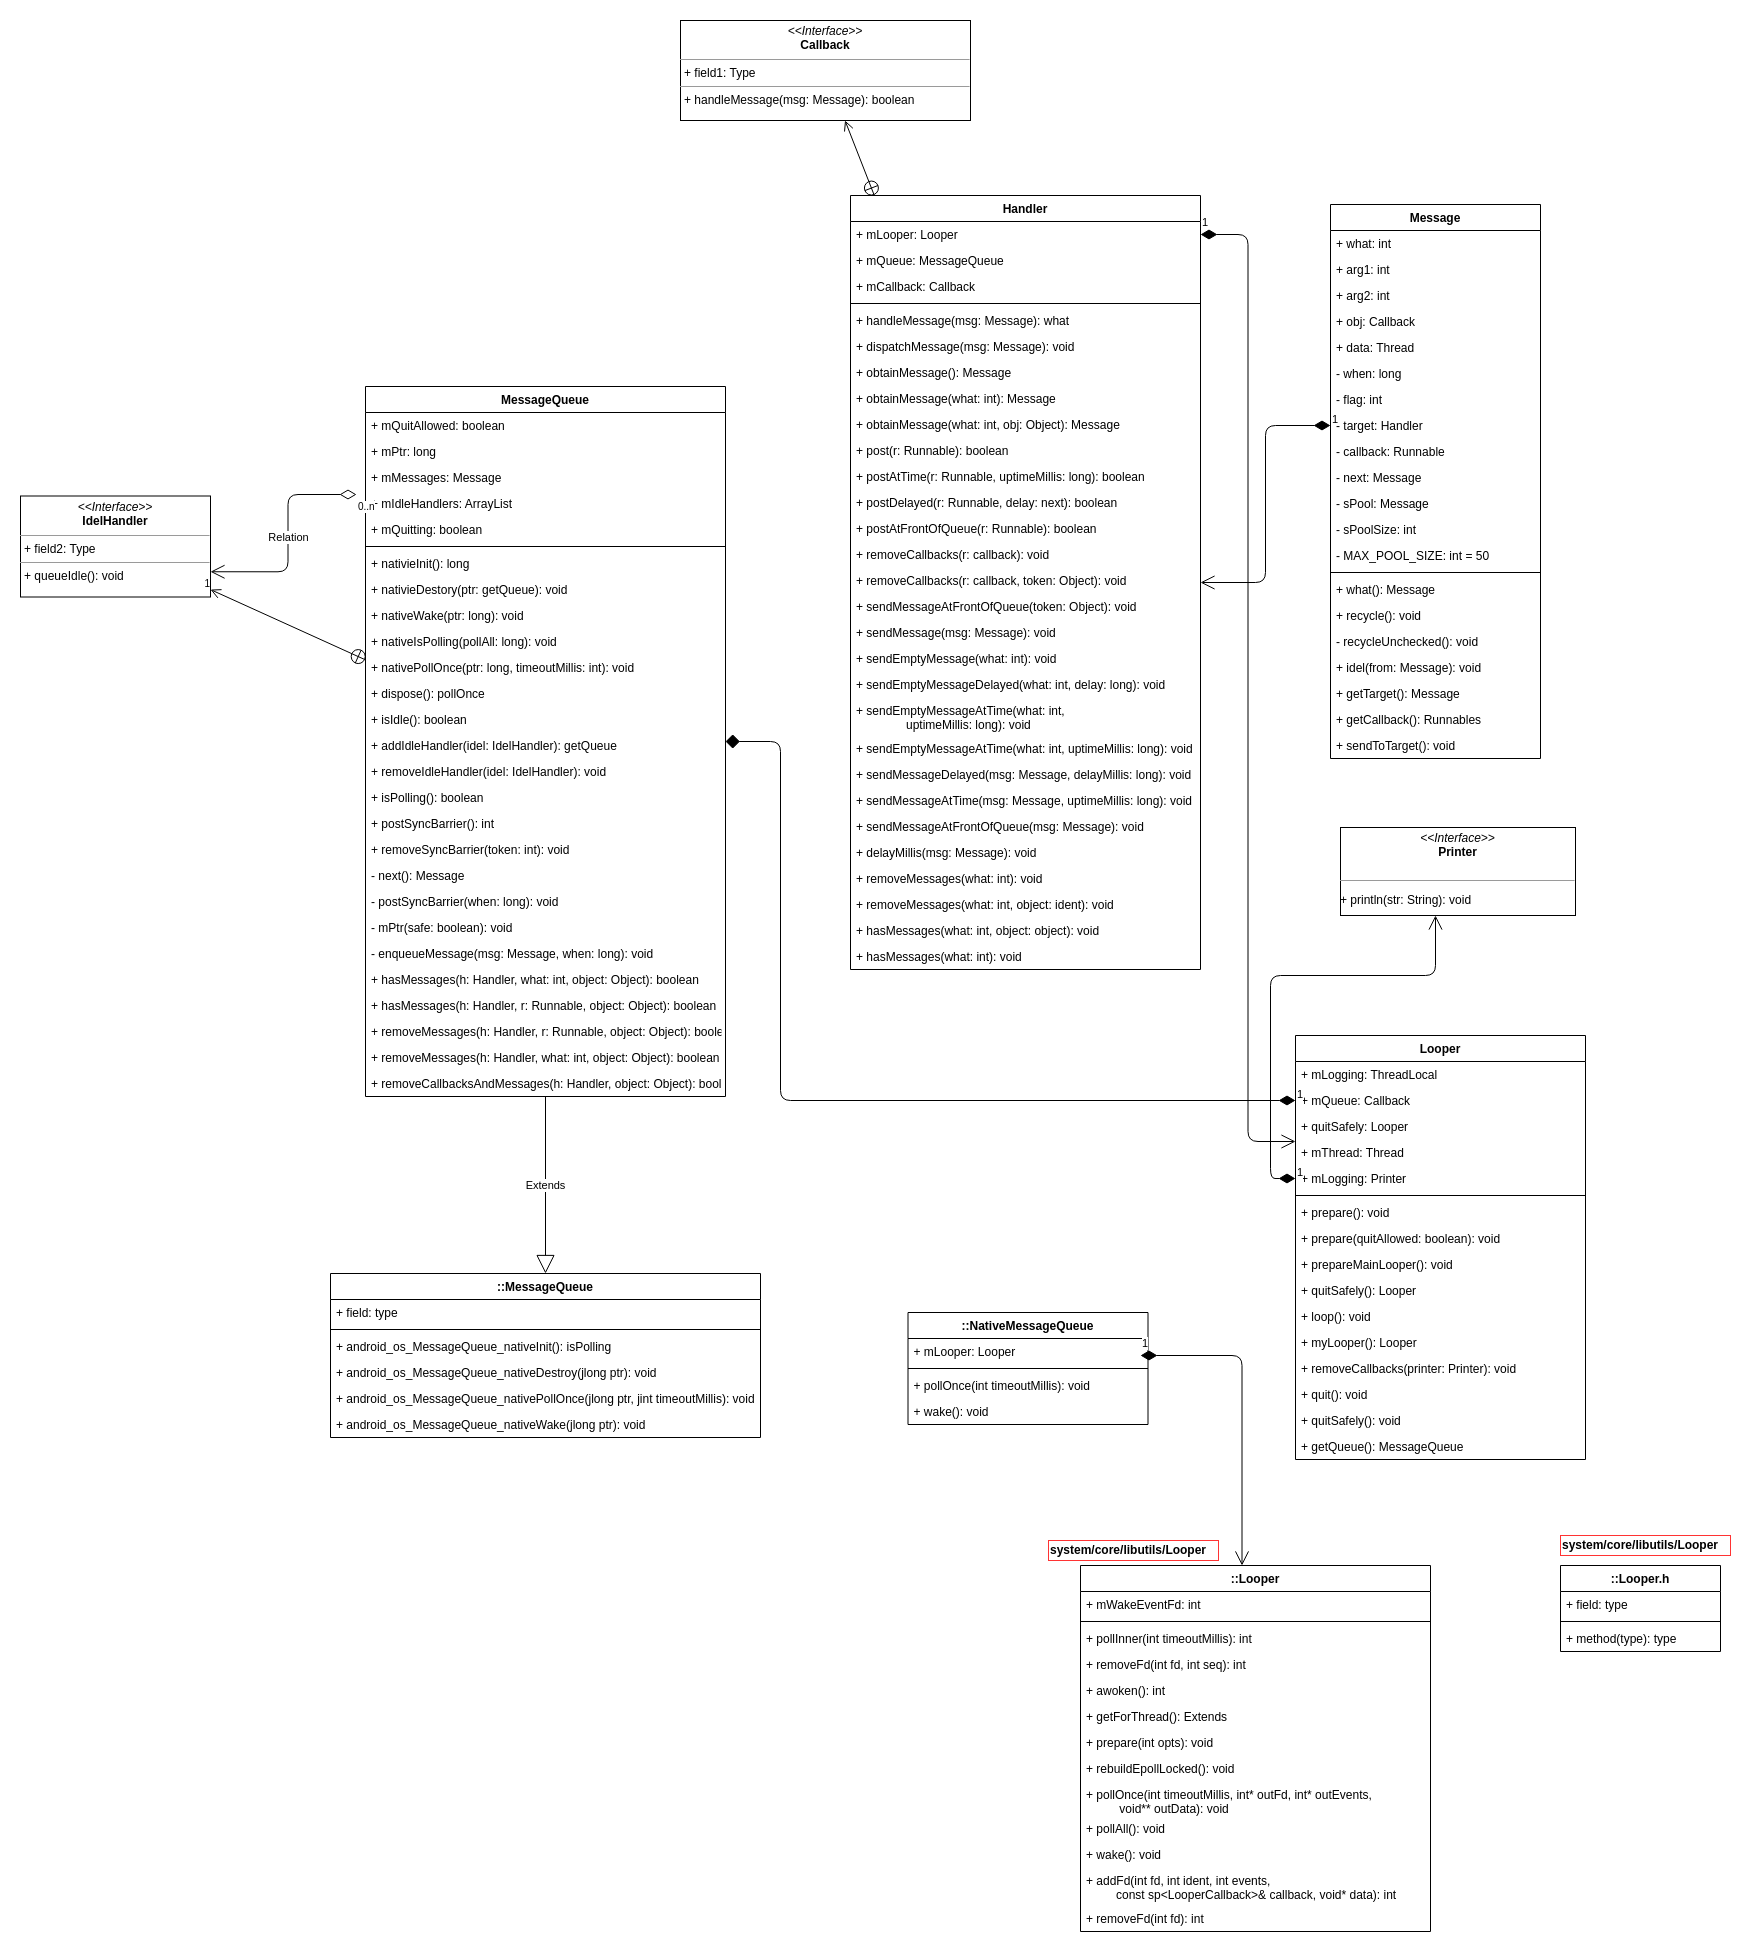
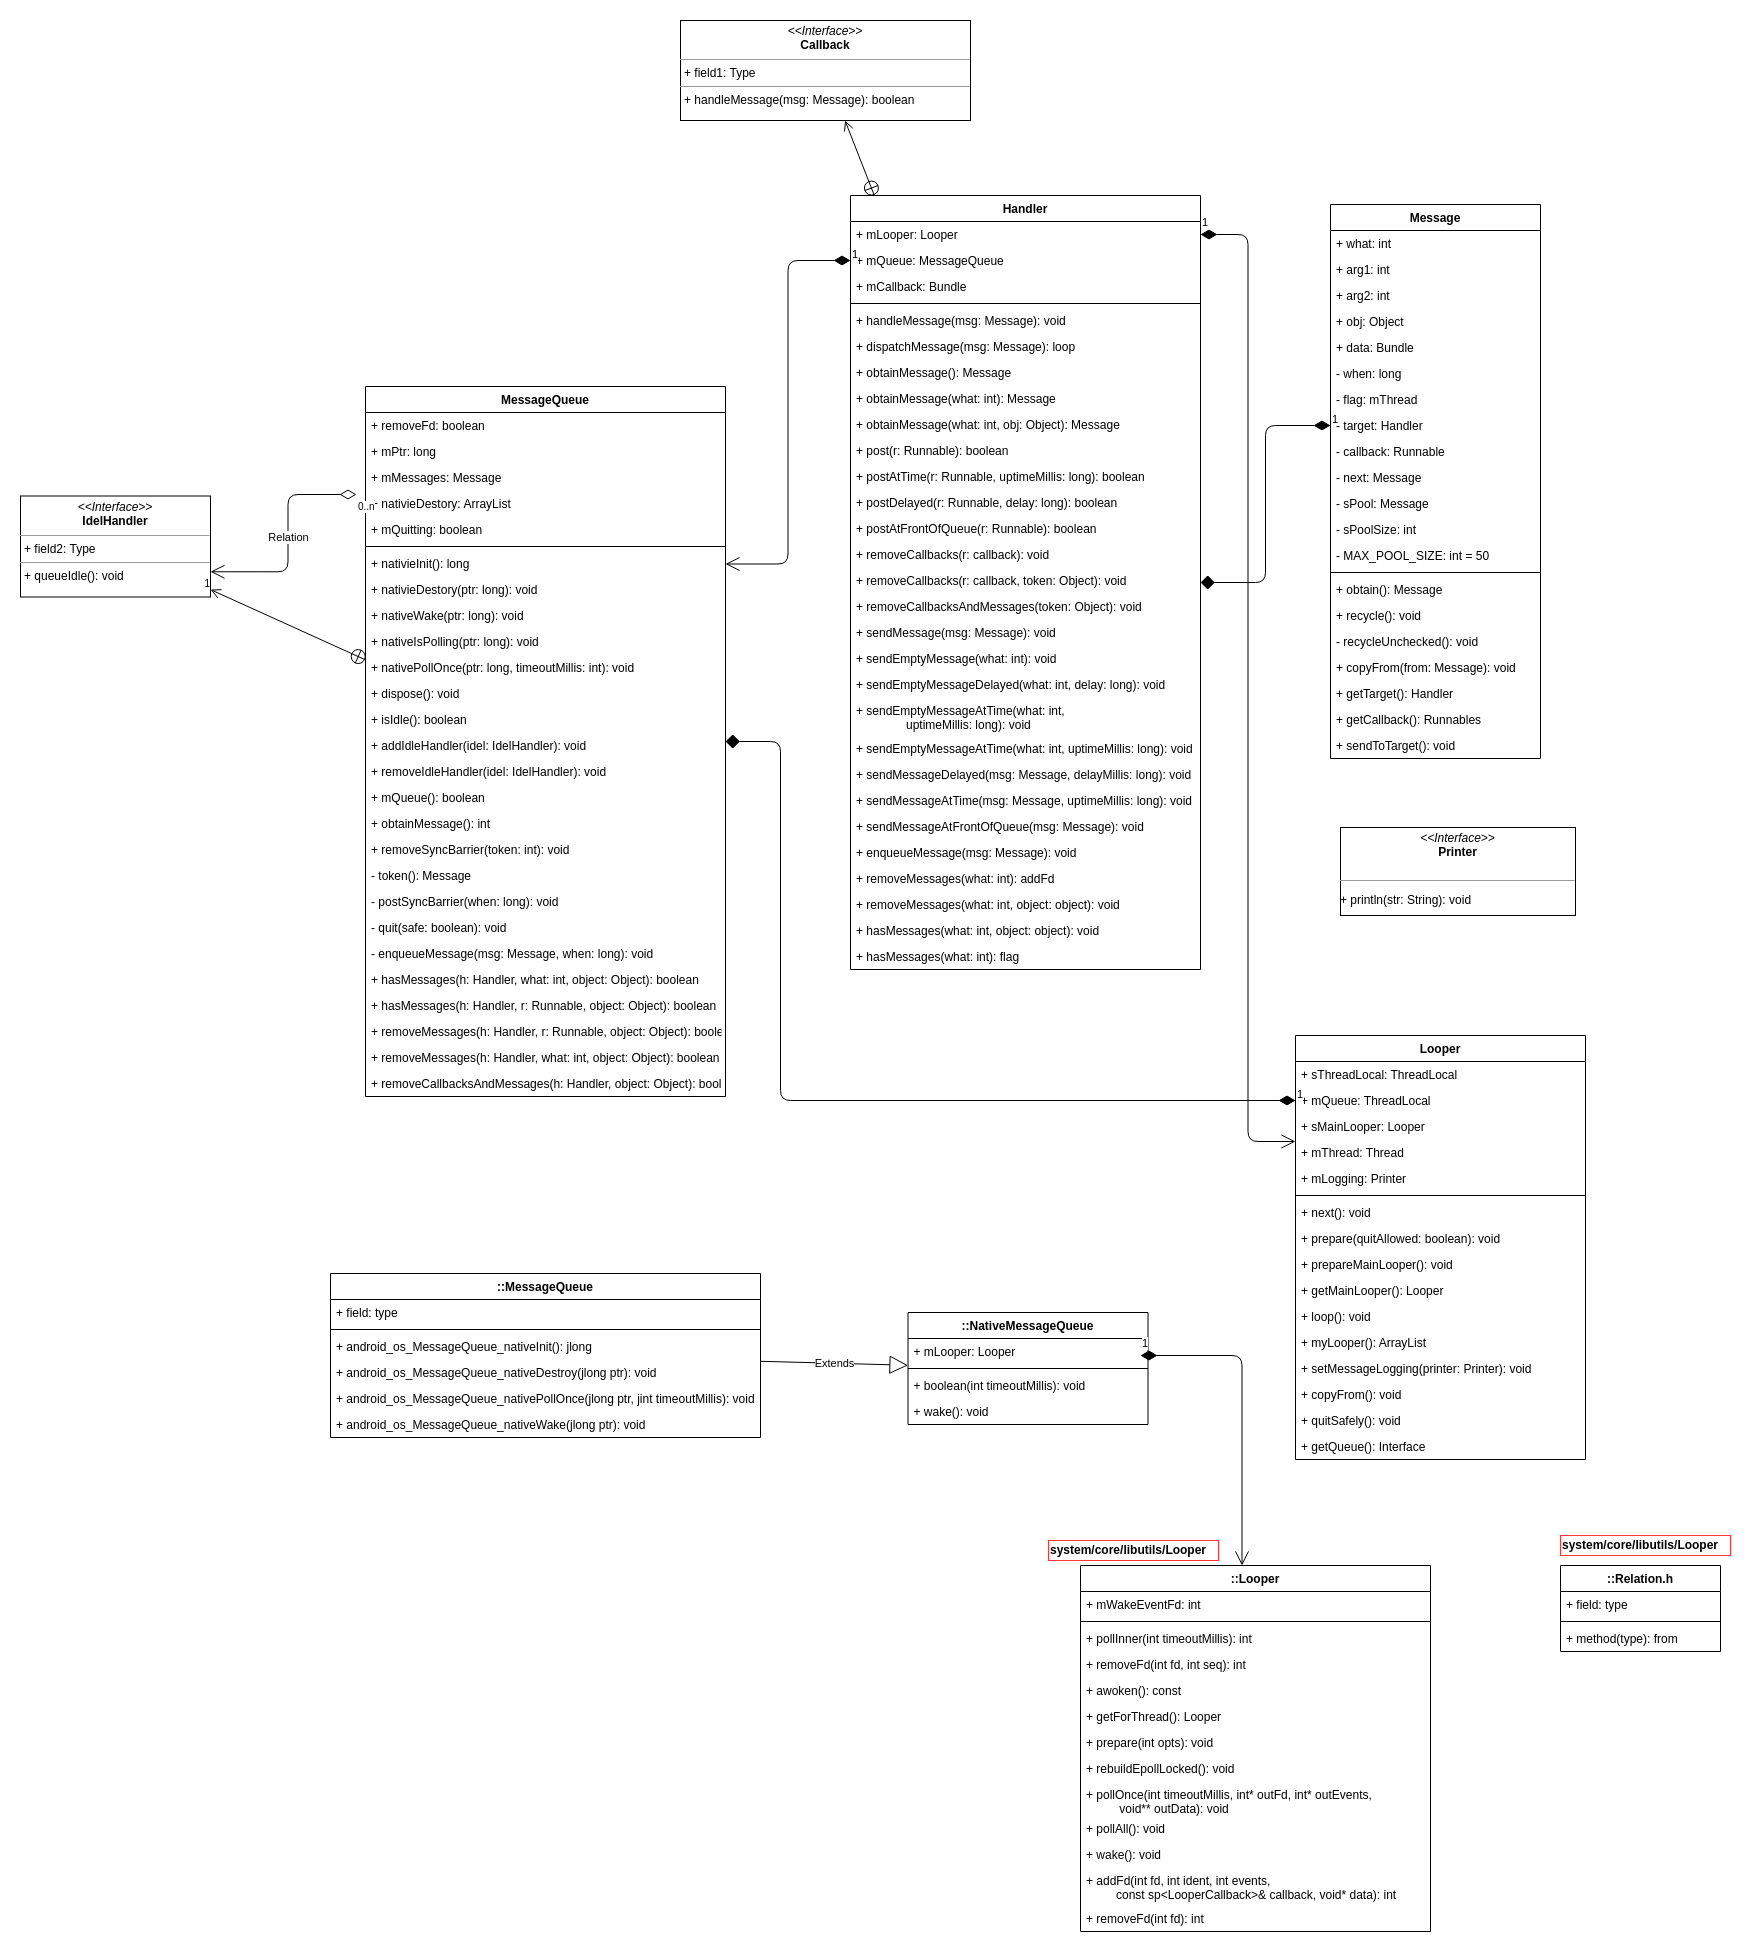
node "+ mCallback: Callback": label "+ mCallback: Callback" -> "+ mCallback: Bundle"
node "+ handleMessage(msg: Message): what": label "+ handleMessage(msg: Message): what" -> "+ handleMessage(msg: Message): void"
node "+ obj: Callback": label "+ obj: Callback" -> "+ obj: Object"
node "+ dispatchMessage(msg: Message): void": label "+ dispatchMessage(msg: Message): void" -> "+ dispatchMessage(msg: Message): loop"
node "+ data: Thread": label "+ data: Thread" -> "+ data: Bundle"
node "- flag: int": label "- flag: int" -> "- flag: mThread"
edge "+ mQueue: MessageQueue" -- "MessageQueue": added, label "1"
node "+ mQuitAllowed: boolean": label "+ mQuitAllowed: boolean" -> "+ removeFd: boolean"
node "+ postDelayed(r: Runnable, delay: next): boolean": label "+ postDelayed(r: Runnable, delay: next): boolean" -> "+ postDelayed(r: Runnable, delay: long): boolean"
node "+ mIdleHandlers: ArrayList": label "+ mIdleHandlers: ArrayList" -> "+ nativieDestory: ArrayList"
edge "- target: Handler" -- "Handler": arrowhead open -> diamond
node "+ nativieDestory(ptr: getQueue): void": label "+ nativieDestory(ptr: getQueue): void" -> "+ nativieDestory(ptr: long): void"
node "+ what(): Message": label "+ what(): Message" -> "+ obtain(): Message"
node "+ sendMessageAtFrontOfQueue(token: Object): void": label "+ sendMessageAtFrontOfQueue(token: Object): void" -> "+ removeCallbacksAndMessages(token: Object): void"
node "+ nativeIsPolling(pollAll: long): void": label "+ nativeIsPolling(pollAll: long): void" -> "+ nativeIsPolling(ptr: long): void"
node "+ idel(from: Message): void": label "+ idel(from: Message): void" -> "+ copyFrom(from: Message): void"
node "+ dispose(): pollOnce": label "+ dispose(): pollOnce" -> "+ dispose(): void"
node "+ getTarget(): Message": label "+ getTarget(): Message" -> "+ getTarget(): Handler"
node "+ addIdleHandler(idel: IdelHandler): getQueue": label "+ addIdleHandler(idel: IdelHandler): getQueue" -> "+ addIdleHandler(idel: IdelHandler): void"
node "+ isPolling(): boolean": label "+ isPolling(): boolean" -> "+ mQueue(): boolean"
node "+ postSyncBarrier(): int": label "+ postSyncBarrier(): int" -> "+ obtainMessage(): int"
node "+ delayMillis(msg: Message): void": label "+ delayMillis(msg: Message): void" -> "+ enqueueMessage(msg: Message): void"
node "- next(): Message": label "- next(): Message" -> "- token(): Message"
node "+ removeMessages(what: int): void": label "+ removeMessages(what: int): void" -> "+ removeMessages(what: int): addFd"
node "+ removeMessages(what: int, object: ident): void": label "+ removeMessages(what: int, object: ident): void" -> "+ removeMessages(what: int, object: object): void"
node "- mPtr(safe: boolean): void": label "- mPtr(safe: boolean): void" -> "- quit(safe: boolean): void"
node "+ hasMessages(what: int): void": label "+ hasMessages(what: int): void" -> "+ hasMessages(what: int): flag"
edge "<<Interface>> Printer + println(str: String): void" -- "+ mLogging: Printer": removed, label "1"
node "+ mLogging: ThreadLocal": label "+ mLogging: ThreadLocal" -> "+ sThreadLocal: ThreadLocal"
node "+ mQueue: Callback": label "+ mQueue: Callback" -> "+ mQueue: ThreadLocal"
node "+ quitSafely: Looper": label "+ quitSafely: Looper" -> "+ sMainLooper: Looper"
edge "MessageQueue" -> "::MessageQueue": removed, label "Extends"
node "+ prepare(): void": label "+ prepare(): void" -> "+ next(): void"
node "+ quitSafely(): Looper": label "+ quitSafely(): Looper" -> "+ getMainLooper(): Looper"
node "+ myLooper(): Looper": label "+ myLooper(): Looper" -> "+ myLooper(): ArrayList"
node "+ android_os_MessageQueue_nativeInit(): isPolling": label "+ android_os_MessageQueue_nativeInit(): isPolling" -> "+ android_os_MessageQueue_nativeInit(): jlong"
edge "::MessageQueue" -> "::NativeMessageQueue": added, label "Extends"
node "+ removeCallbacks(printer: Printer): void": label "+ removeCallbacks(printer: Printer): void" -> "+ setMessageLogging(printer: Printer): void"
node "+ pollOnce(int timeoutMillis): void": label "+ pollOnce(int timeoutMillis): void" -> "+ boolean(int timeoutMillis): void"
node "+ quit(): void": label "+ quit(): void" -> "+ copyFrom(): void"
node "+ getQueue(): MessageQueue": label "+ getQueue(): MessageQueue" -> "+ getQueue(): Interface"
node "::Looper.h": label "::Looper.h" -> "::Relation.h"
node "+ method(type): type": label "+ method(type): type" -> "+ method(type): from"
node "+ awoken(): int": label "+ awoken(): int" -> "+ awoken(): const"
node "+ getForThread(): Extends": label "+ getForThread(): Extends" -> "+ getForThread(): Looper"
